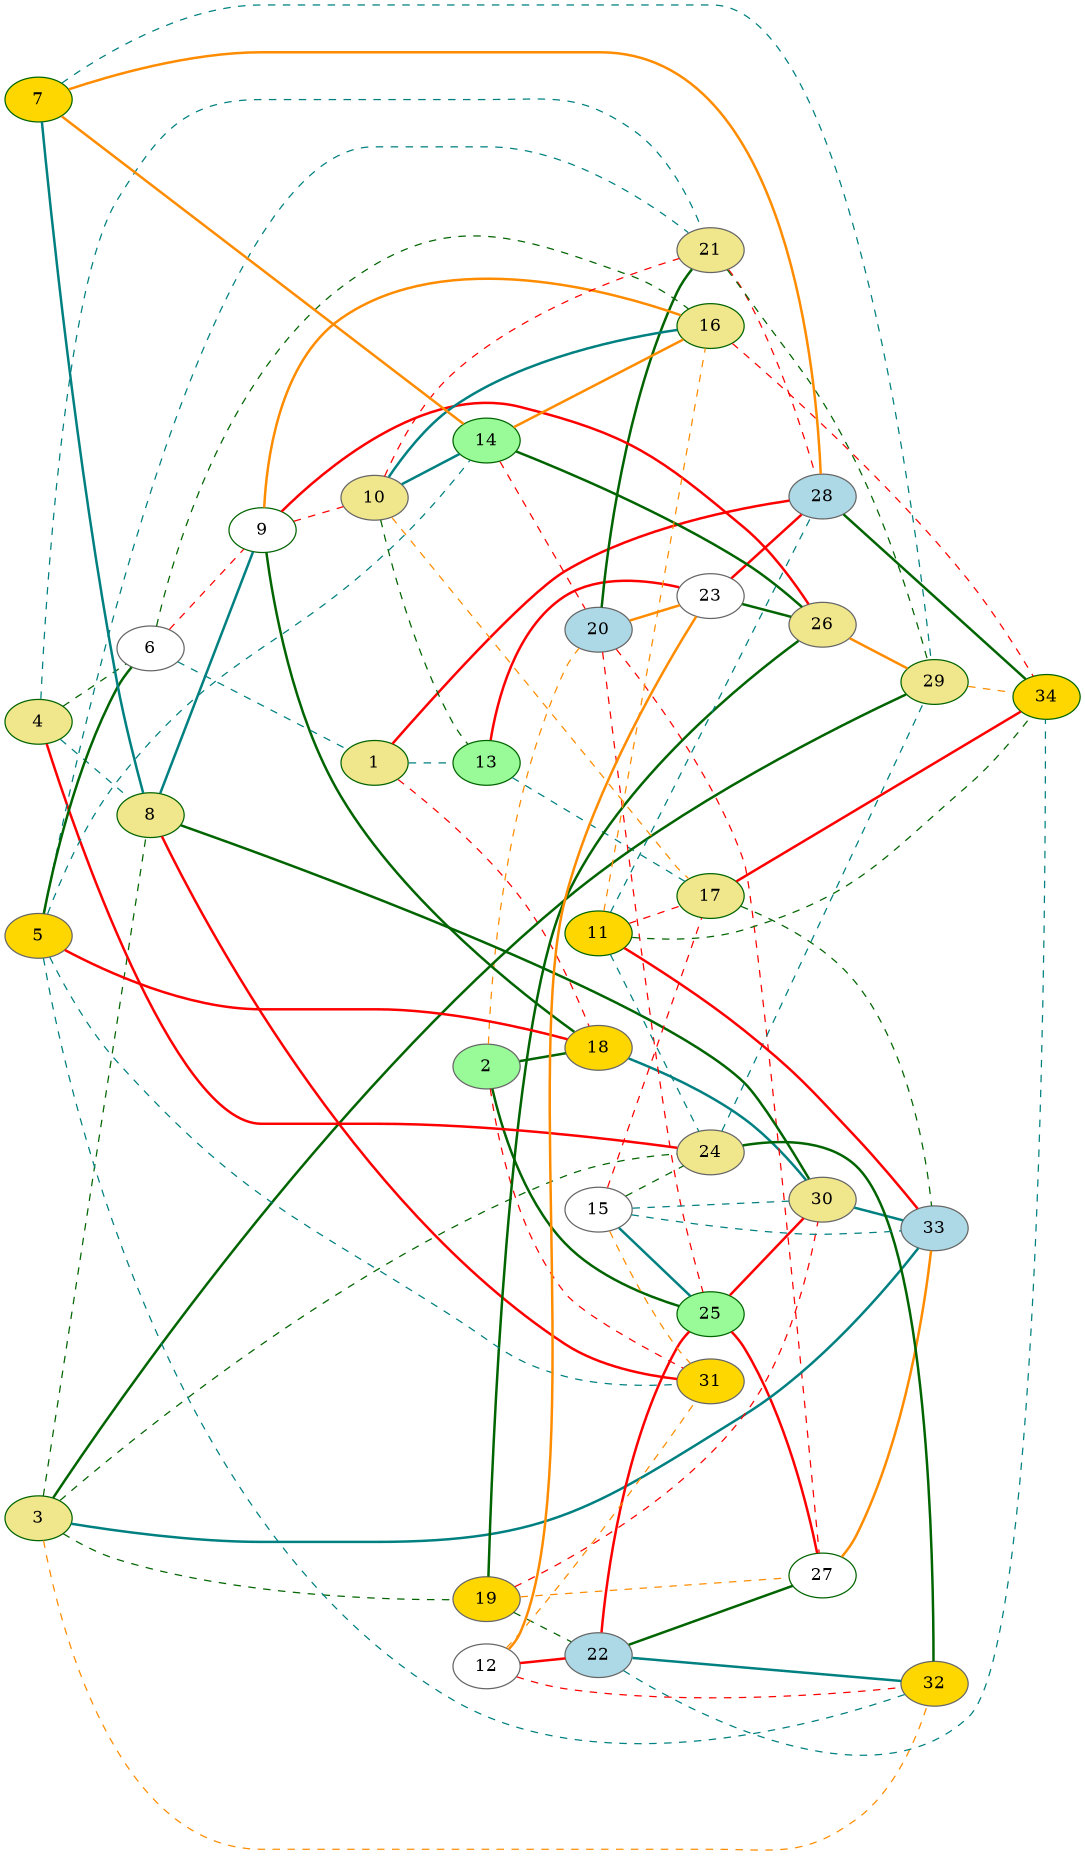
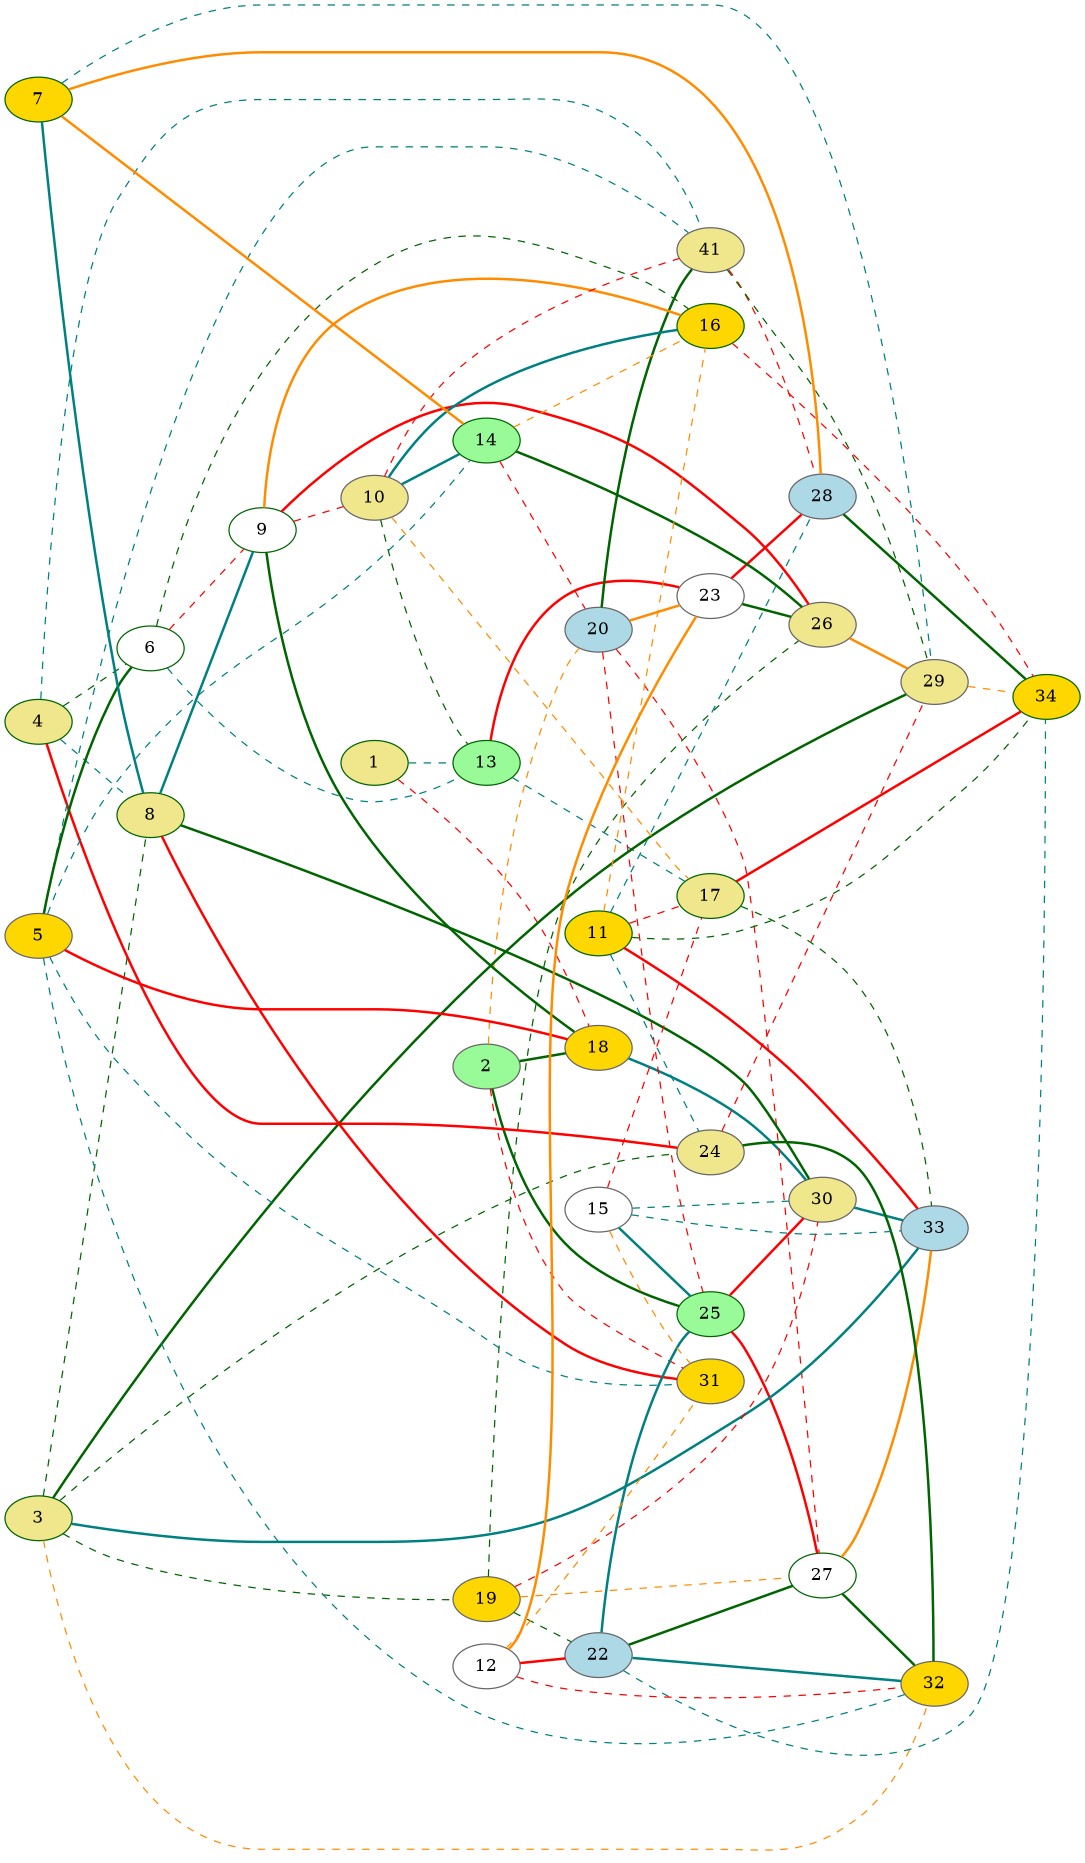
node "21": label "21" -> "41"
node "16": fillcolor khaki -> gold
edge "16" -- "14": style bold -> dashed
edge "28" -- "1": removed
node "6": color gray40 -> darkgreen
node "29": color darkgreen -> gray40
edge "6" -- "1": now "6" -- "13"
edge "29" -- "24": color teal -> red
edge "26" -- "19": style bold -> dashed
edge "24" -- "15": removed
edge "25" -- "22": color red -> teal
edge "27" -- "32": added
